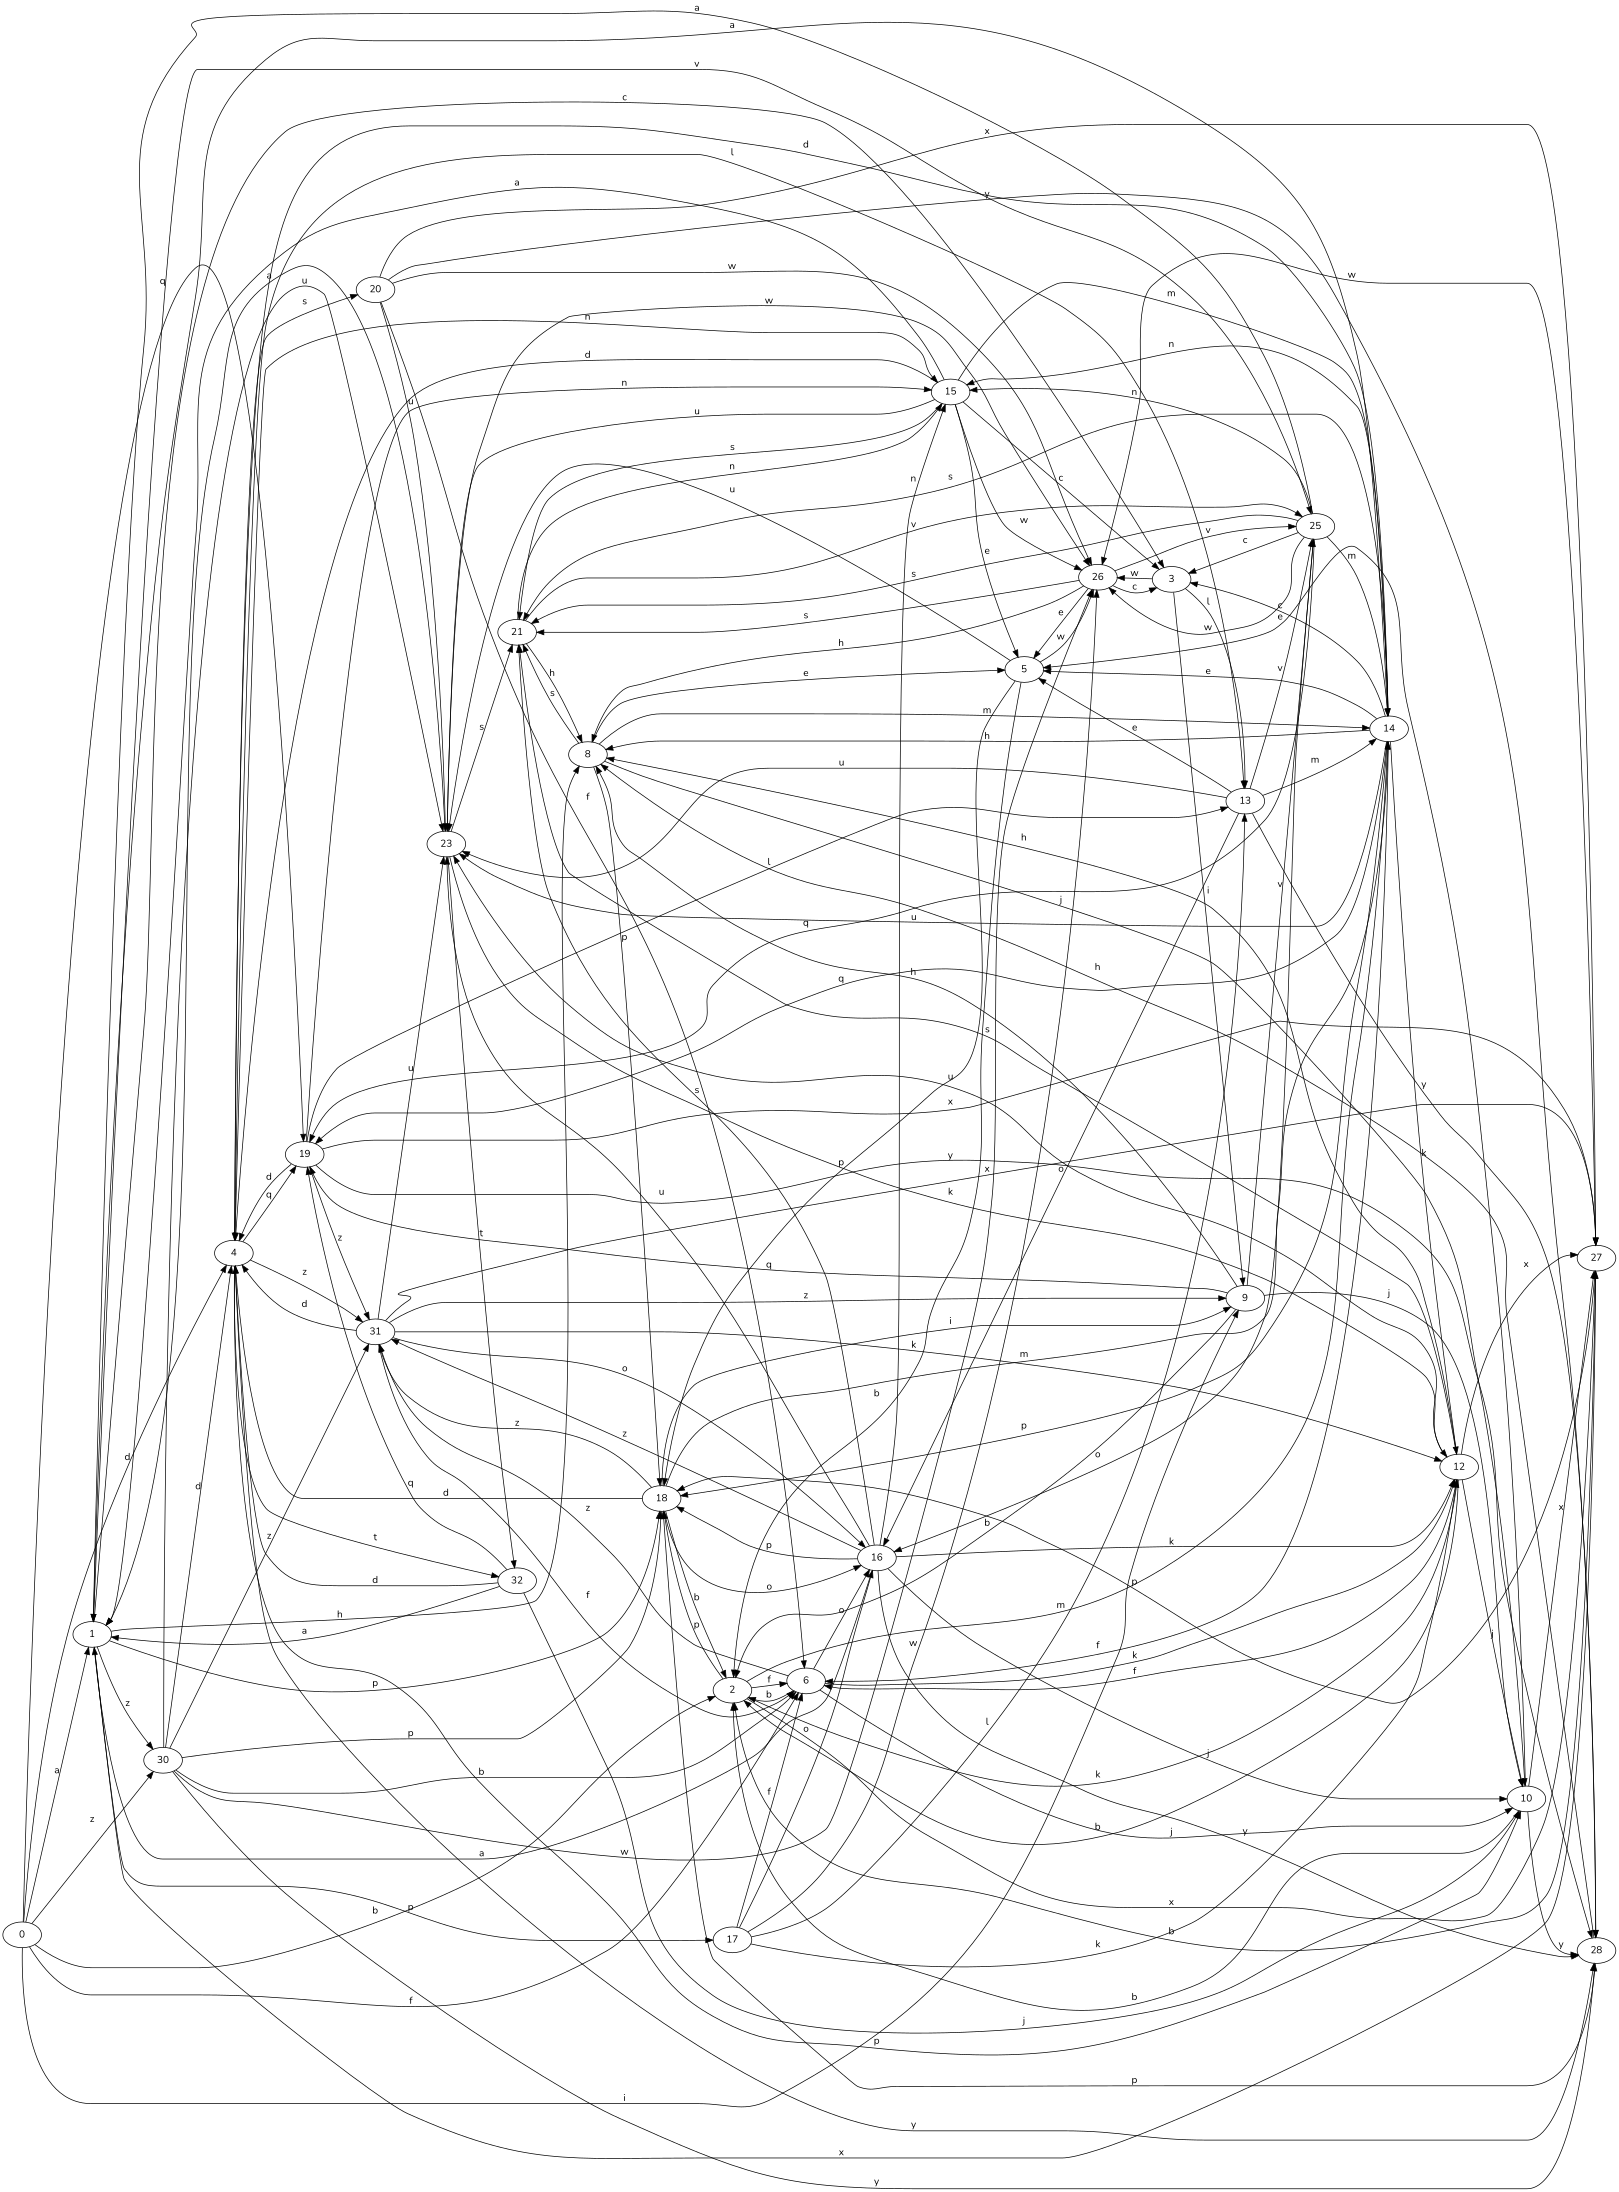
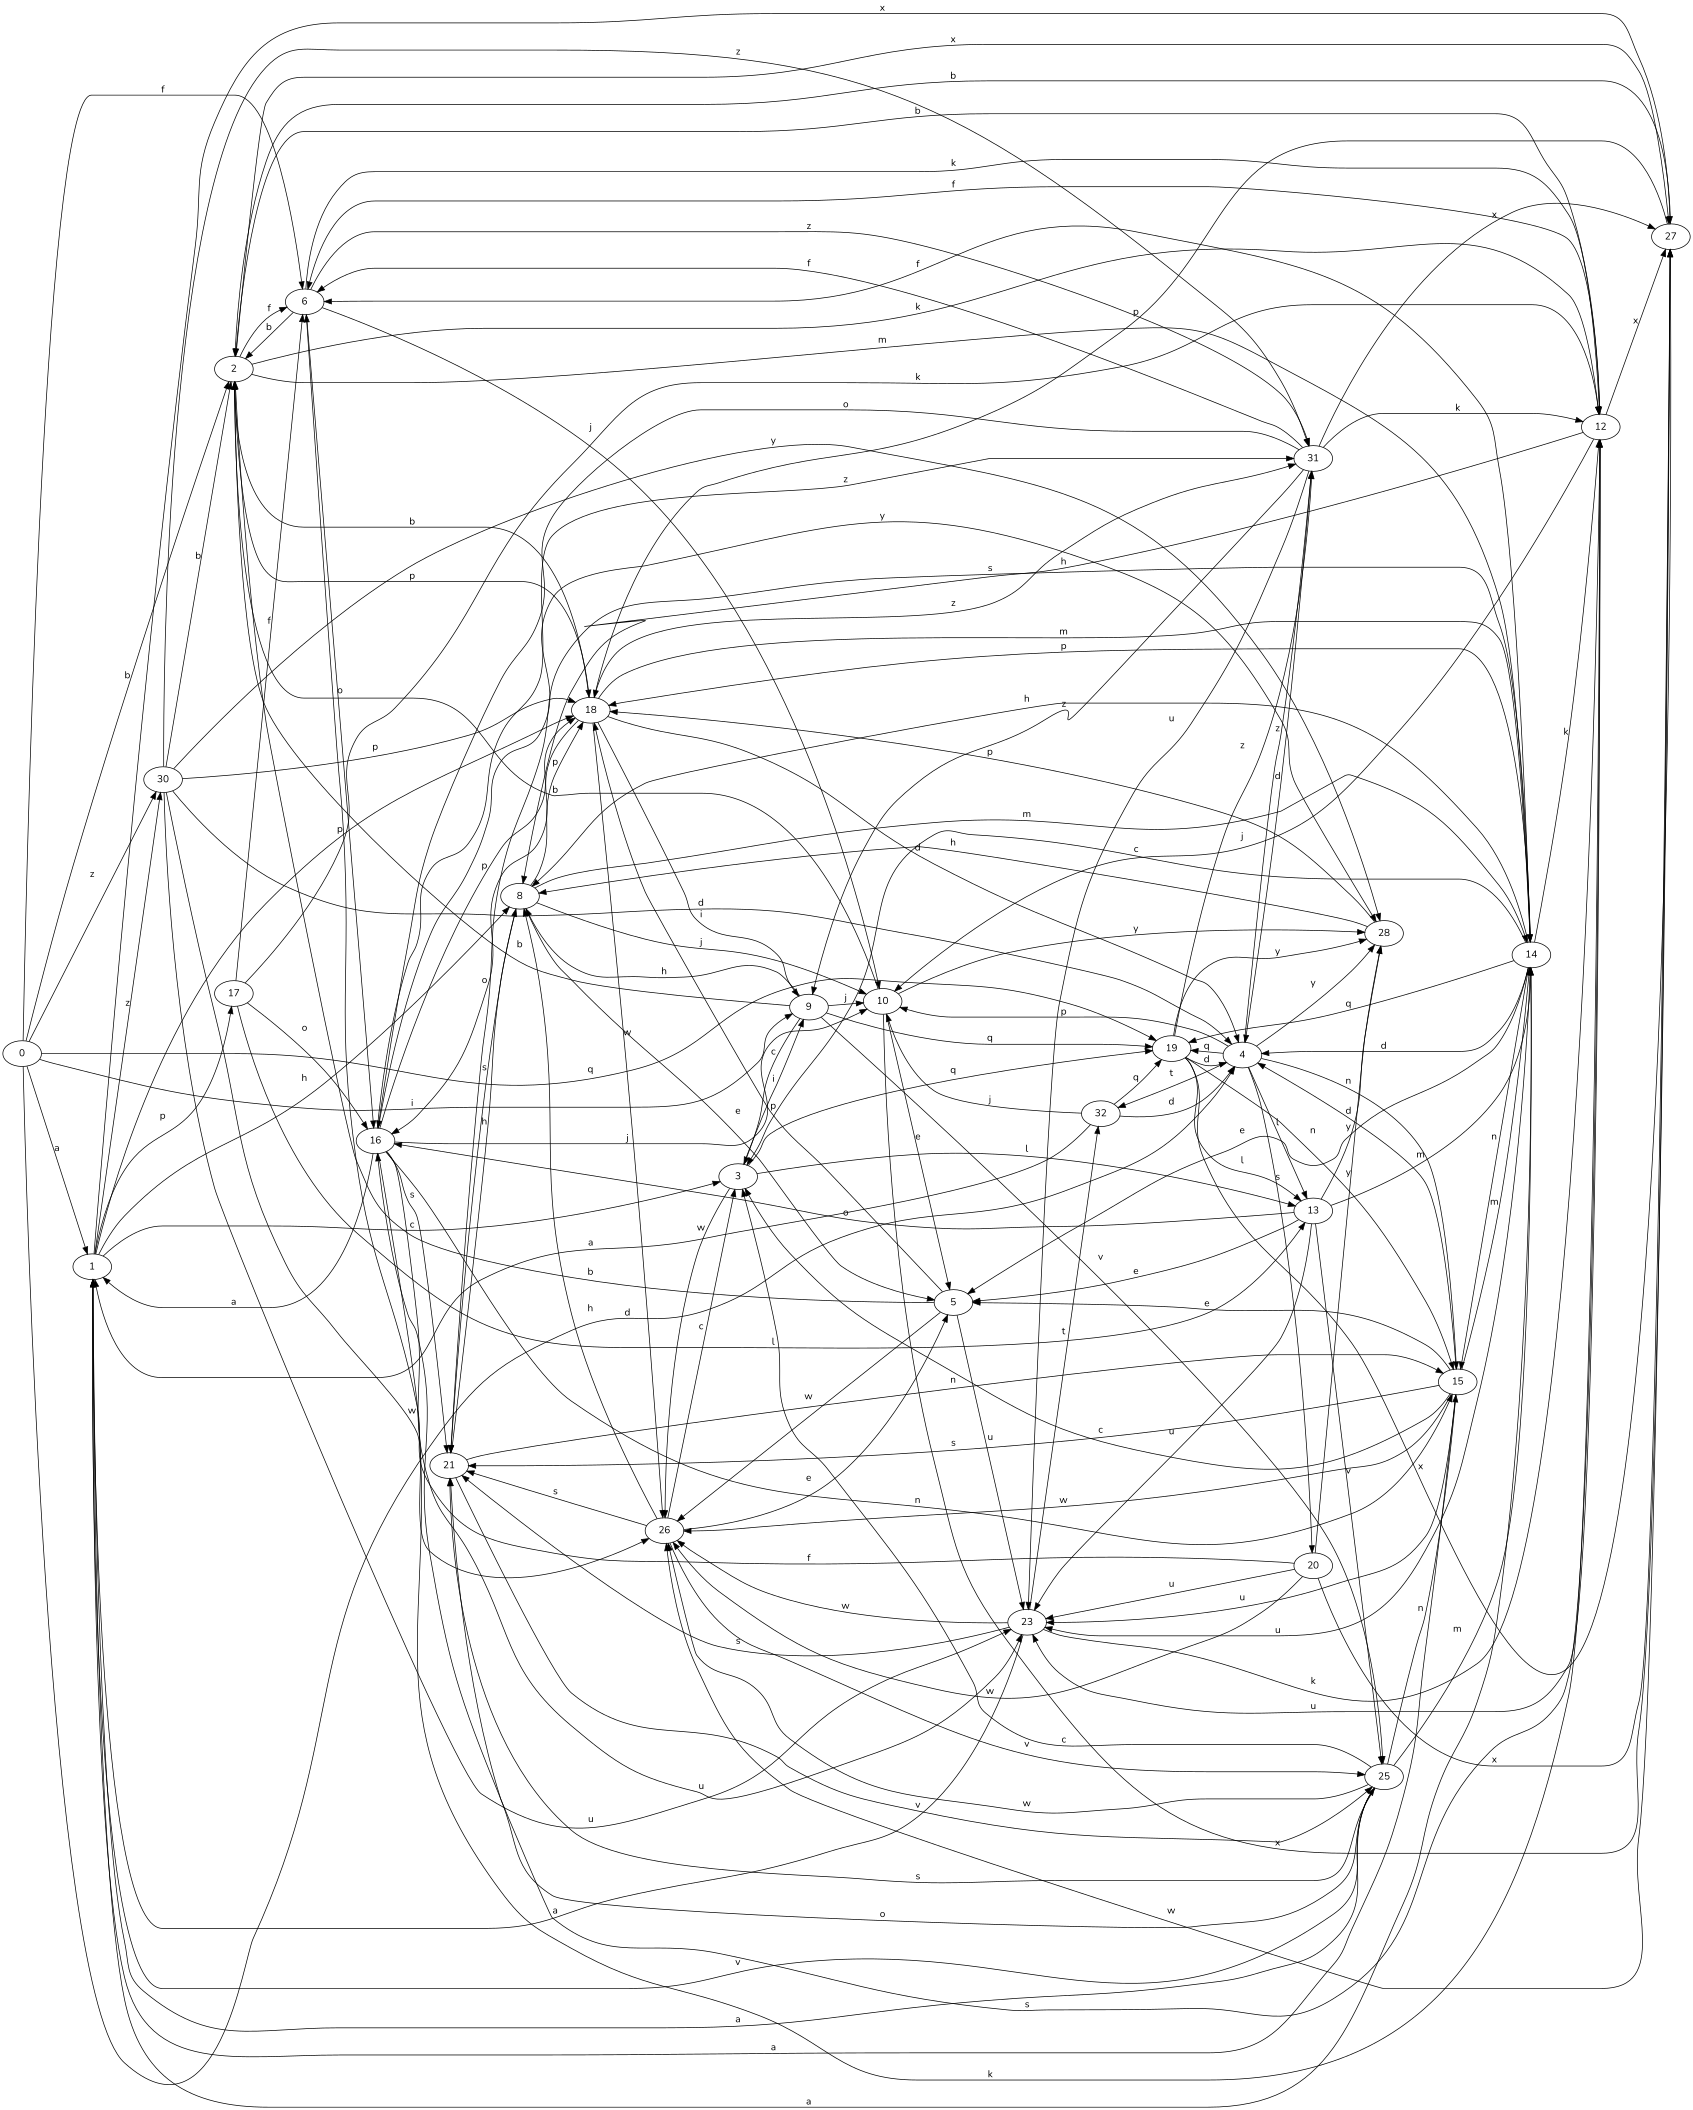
edge "25" -> "19": now "3" -> "19"
edge "9" -> "3": added, label "c"
edge "17" -> "26": now "18" -> "26"
edge "30" -> "6": now "30" -> "2"
